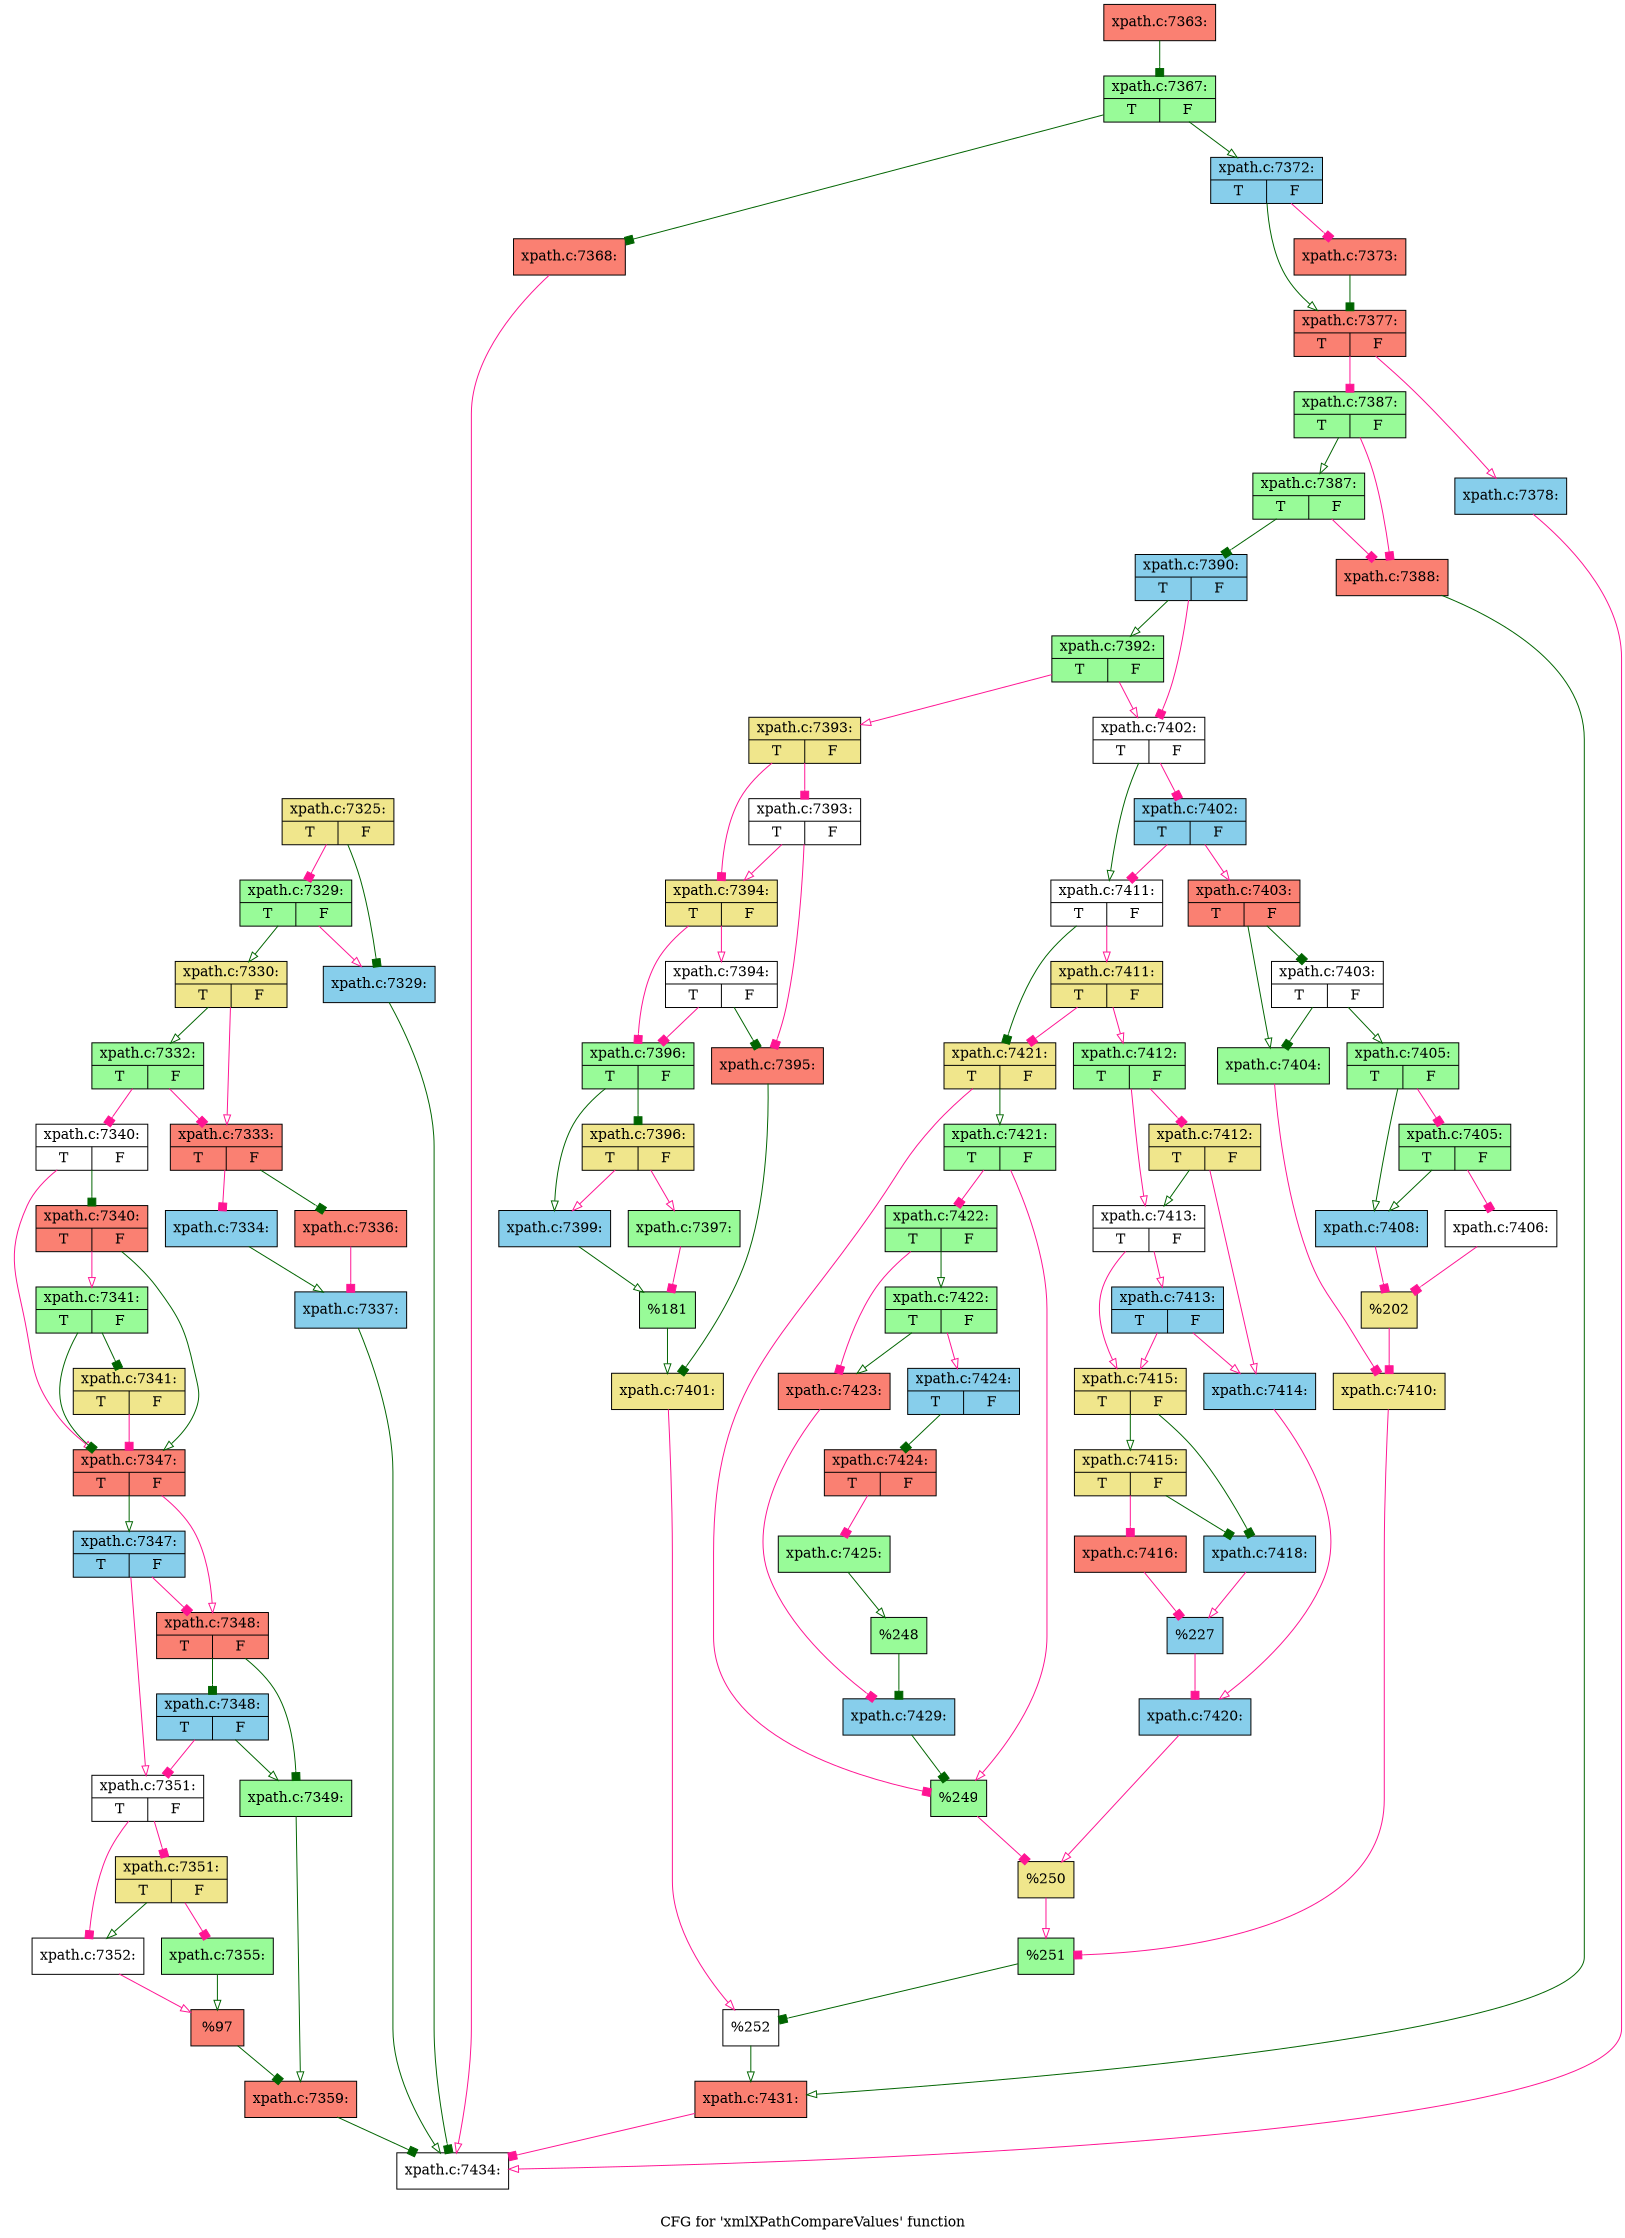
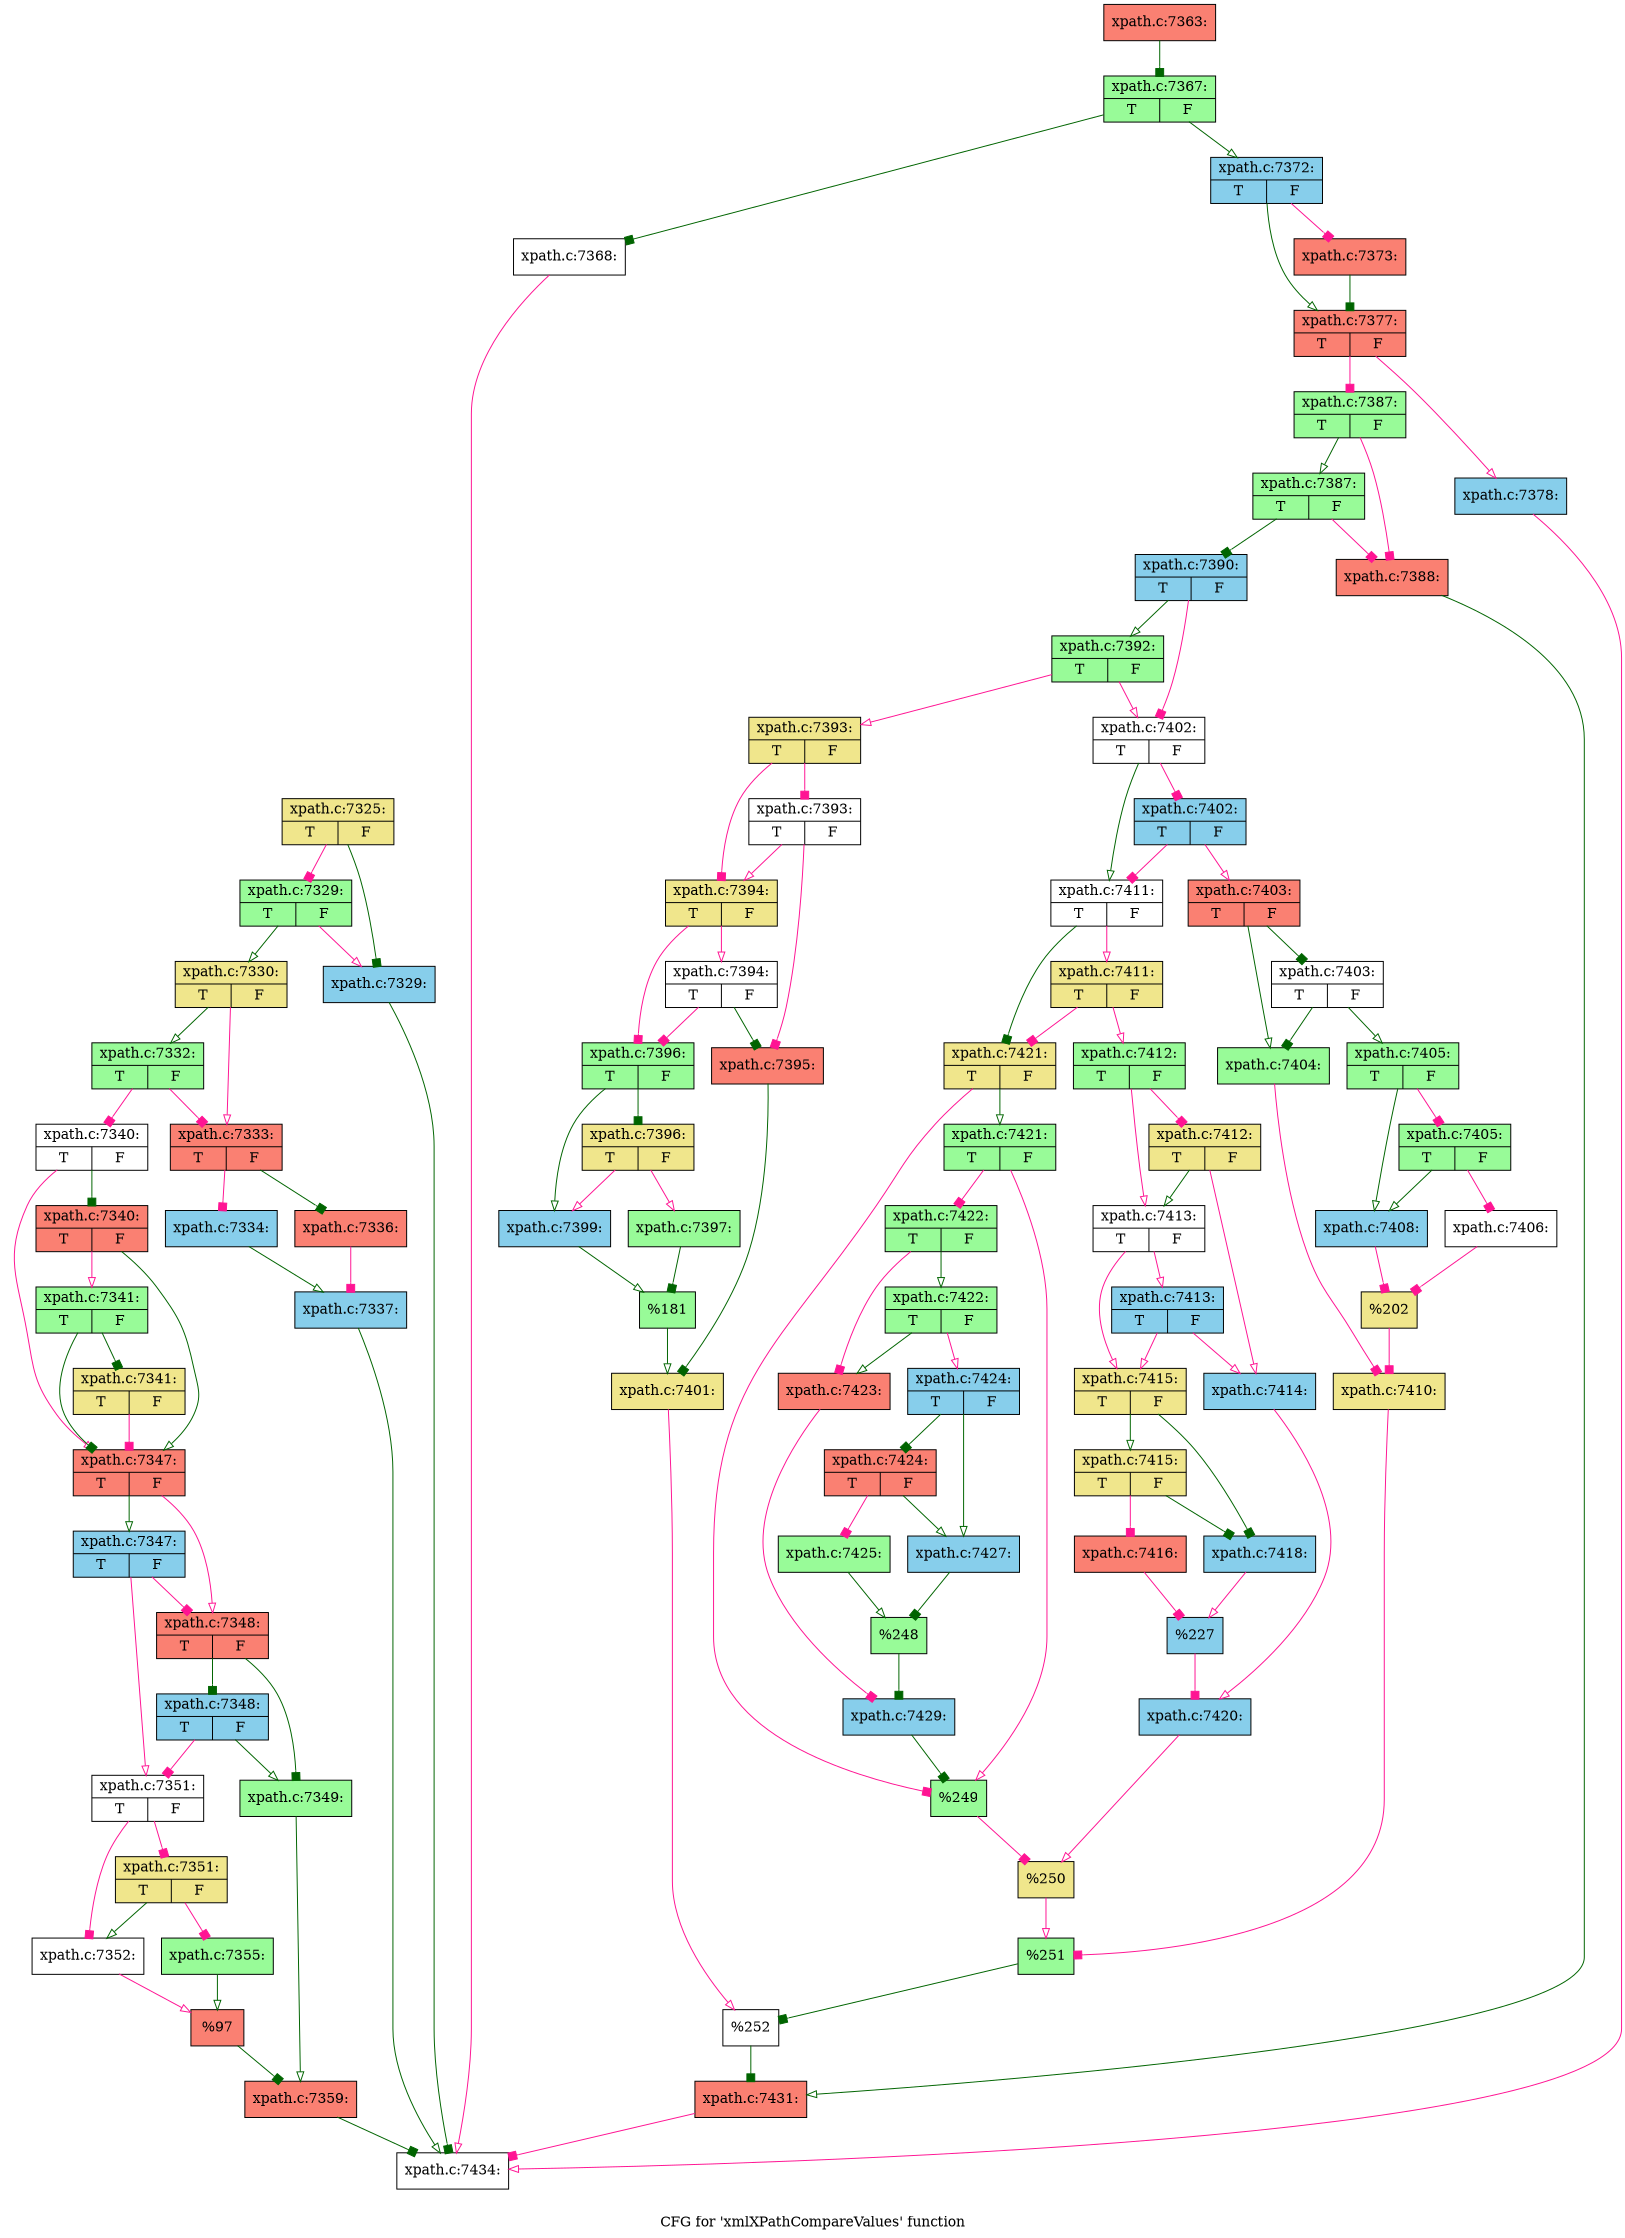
node "xpath.c:7368:": fillcolor salmon -> white
edge "xpath.c:7397:" -> "%181": color deeppink -> darkgreen
node "xpath.c:7427:": added
edge "%252" -> "xpath.c:7431:": arrowhead onormal -> box
